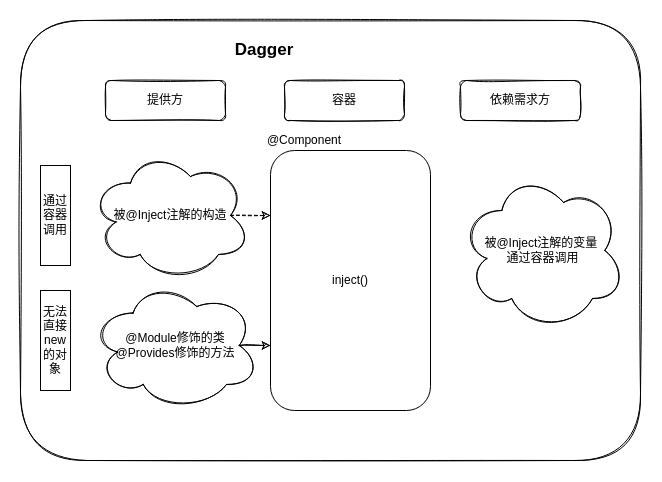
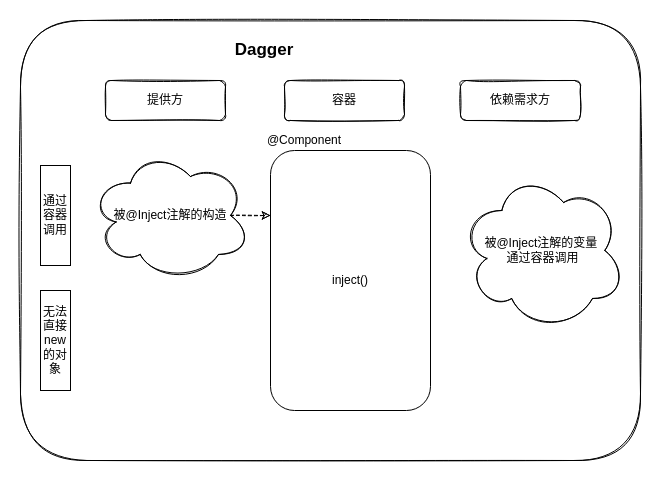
node "@Module修饰的类 @Provides修饰的方法": removed
edge "@Module修饰的类 @Provides修饰的方法" -> "inject()": removed
